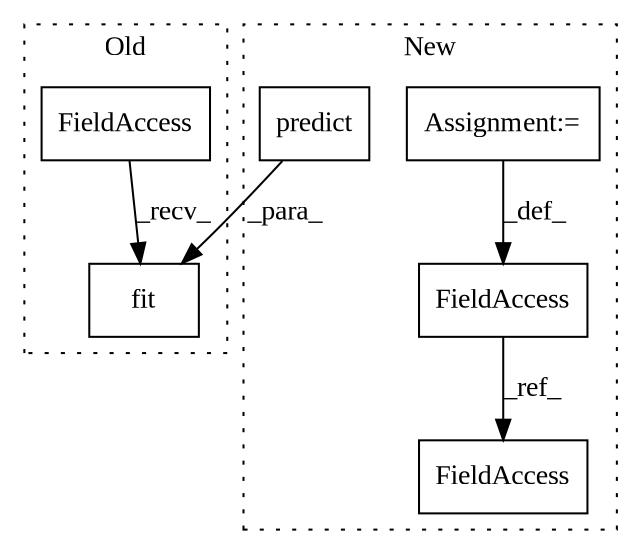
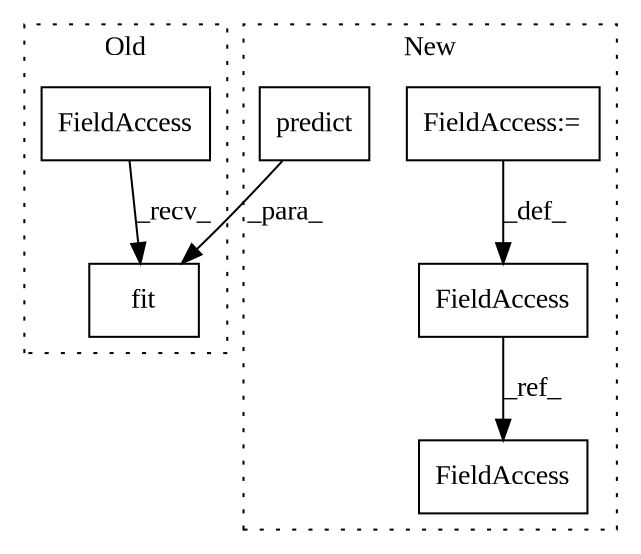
node "Assignment:=": label "Assignment:=" -> "FieldAccess:="
